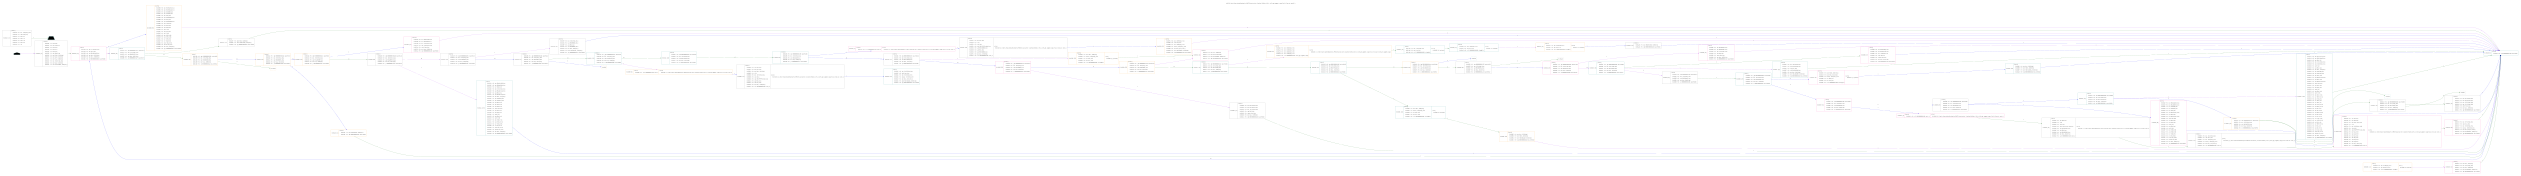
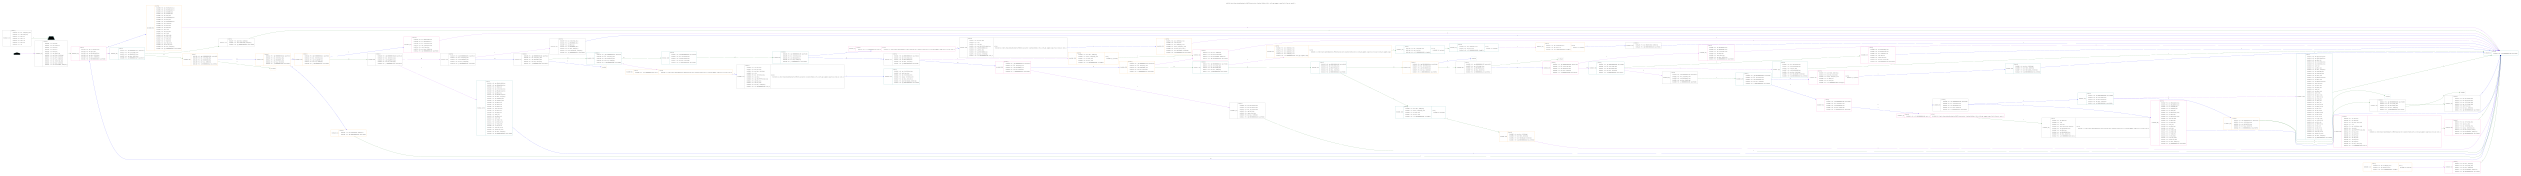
node "0x4016f3 [25]": removed
